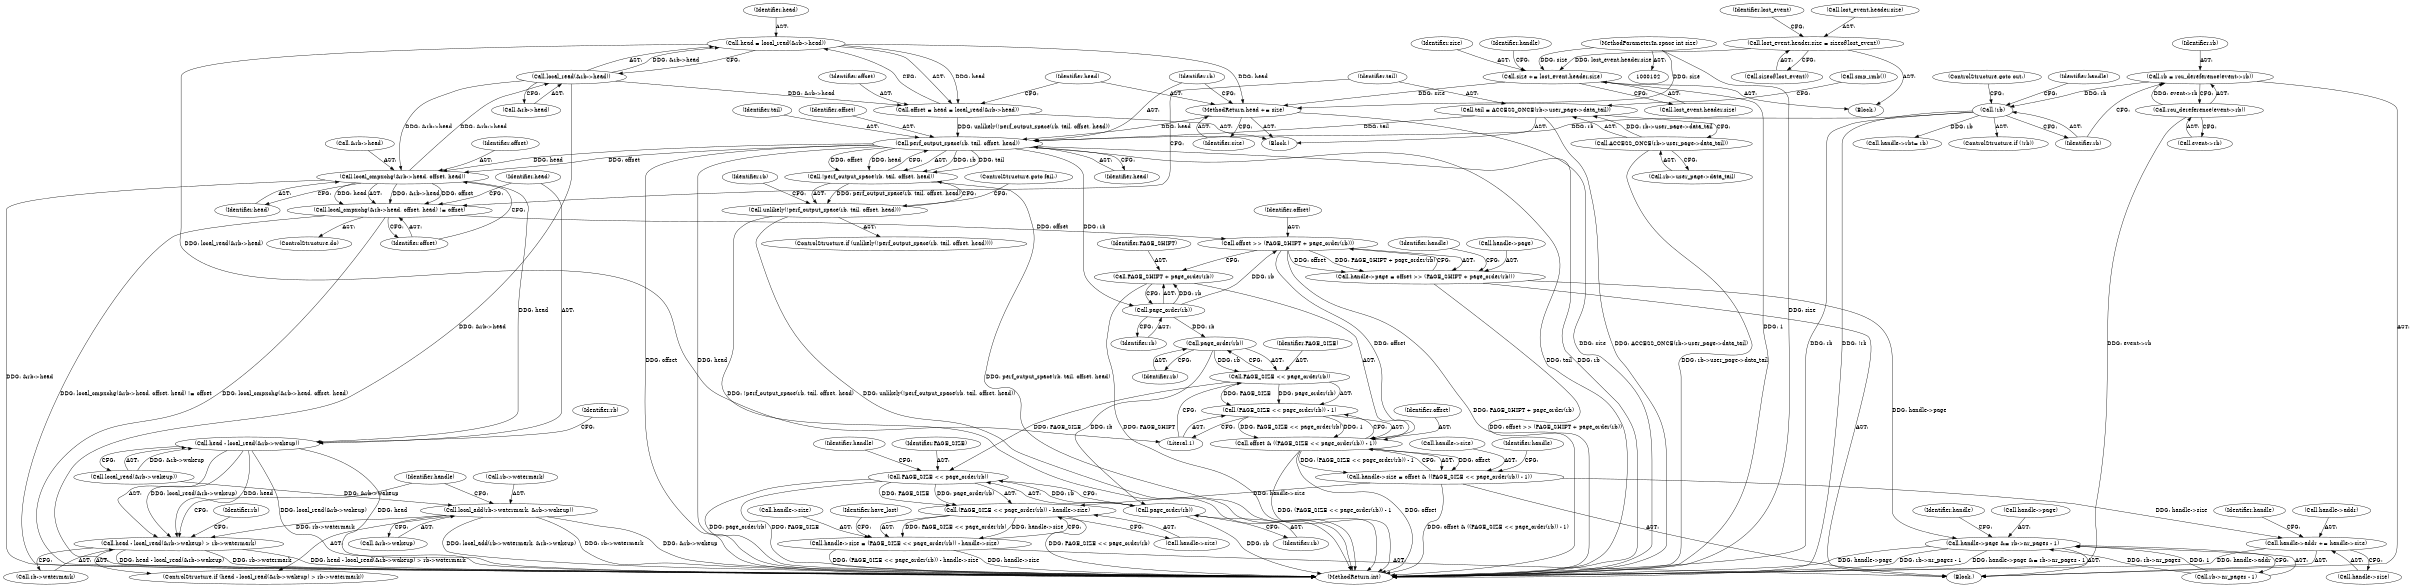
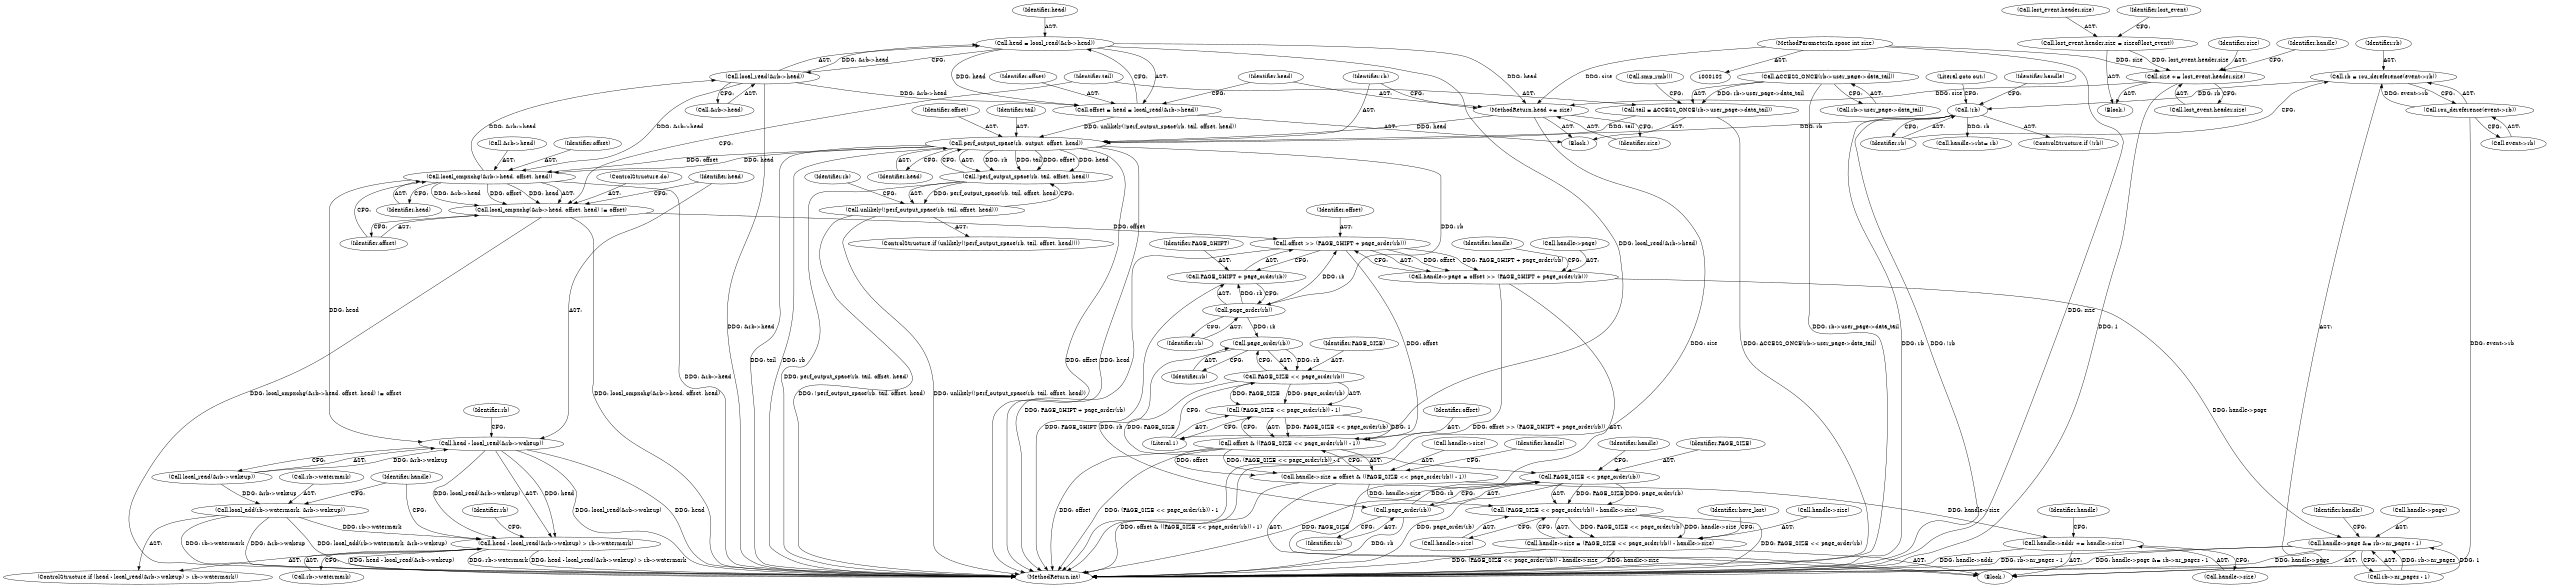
node "(Call,sizeof(lost_event))": removed
node "(ControlStructure,goto out;)": label "(ControlStructure,goto out;)" -> "(Literal,goto out;)"
edge "(Call,tail = ACCESS_ONCE(rb->user_page->data_tail))" -> "(Call,ACCESS_ONCE(rb->user_page->data_tail))": removed, label "CFG:"
node "(Call,perf_output_space(rb, tail, offset, head))": label "(Call,perf_output_space(rb, tail, offset, head))" -> "(Call,perf_output_space(rb, output, offset, head))"
node "(ControlStructure,goto fail;)": removed
edge "(Call,local_cmpxchg(&rb->head, offset, head) != offset)" -> "(ControlStructure,do)": reversed
edge "(Call,PAGE_SHIFT + page_order(rb))" -> "(Call,offset & ((PAGE_SIZE << page_order(rb)) - 1))": now "(Call,PAGE_SHIFT + page_order(rb))" -> "(Call,offset >> (PAGE_SHIFT + page_order(rb)))"
node "(Call,handle->addr)": removed
node "(Call,&rb->wakeup)": removed
